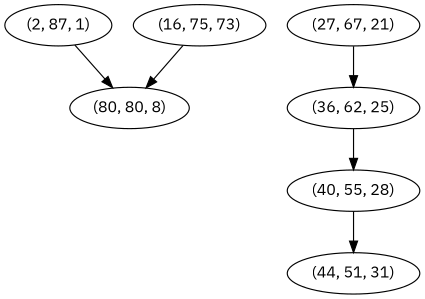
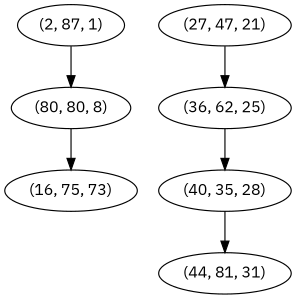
node "(27, 67, 21)": label "(27, 67, 21)" -> "(27, 47, 21)"
edge "(16, 75, 73)" -> "(80, 80, 8)": reversed
node "(40, 55, 28)": label "(40, 55, 28)" -> "(40, 35, 28)"
node "(44, 51, 31)": label "(44, 51, 31)" -> "(44, 81, 31)"
